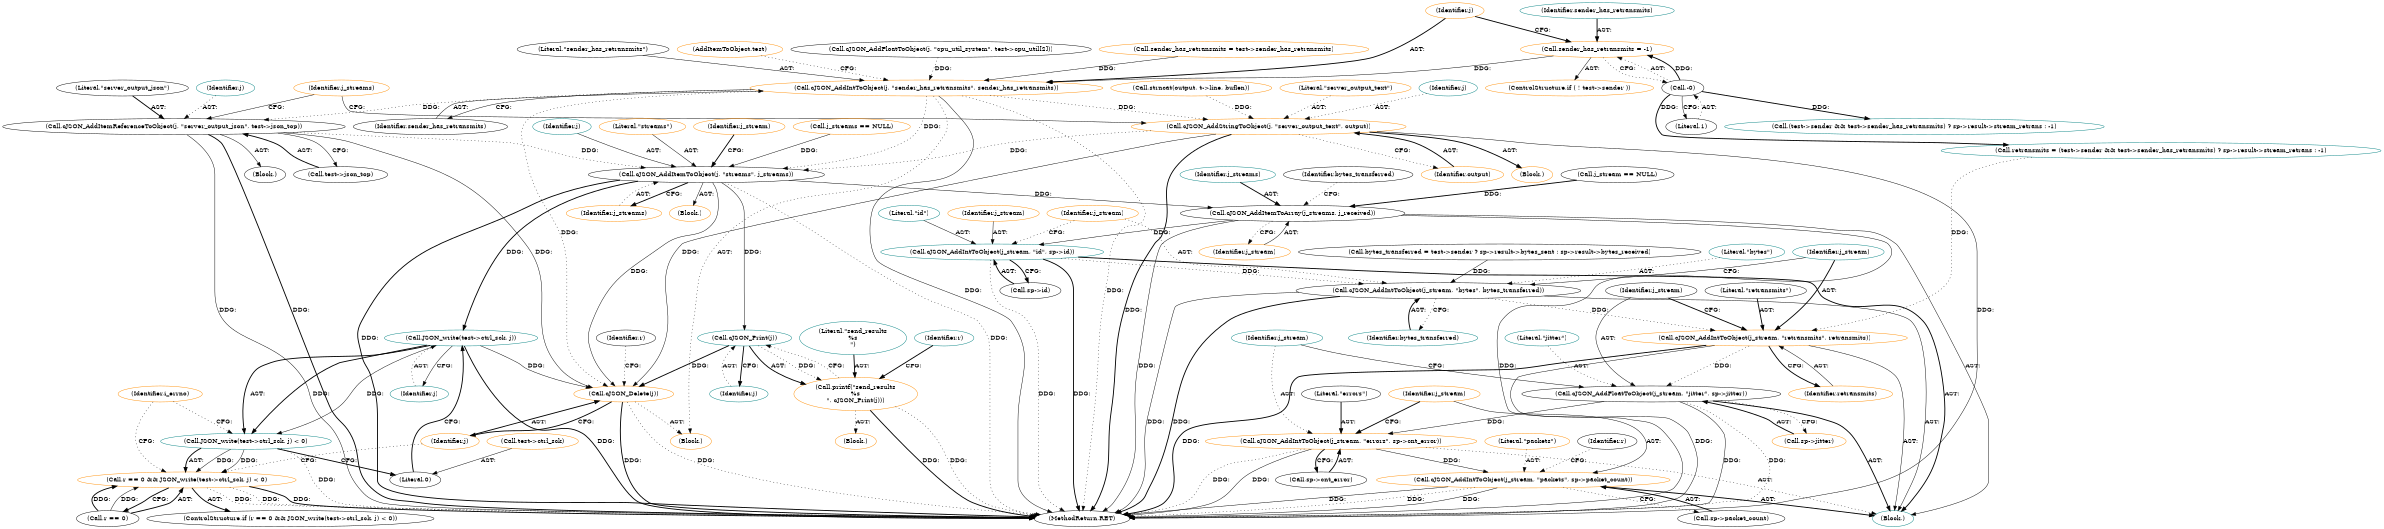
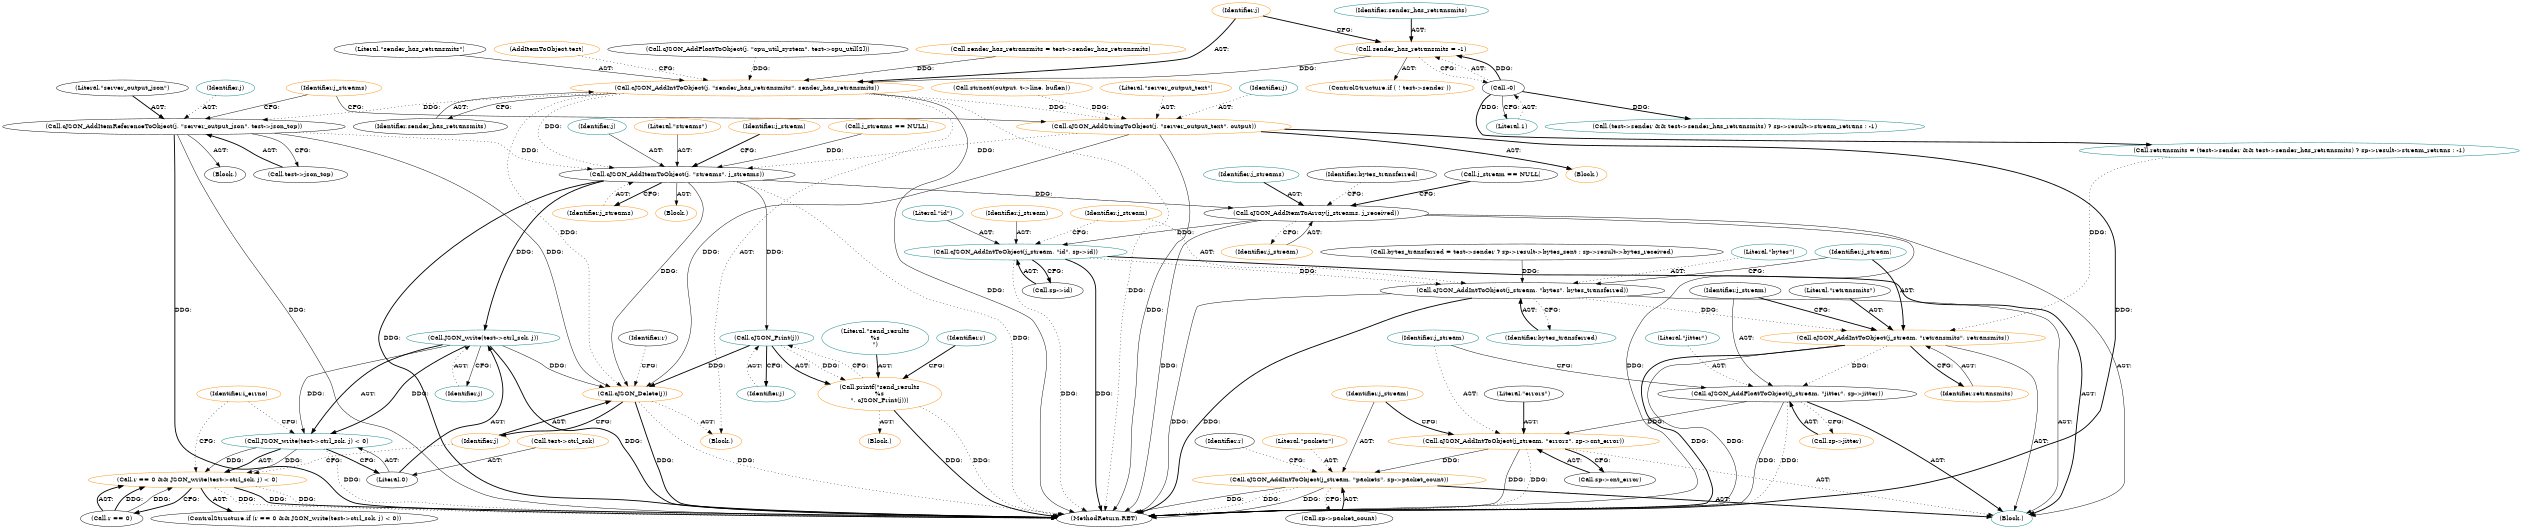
node "(Literal,1)": color black -> teal
node "(Identifier,output)": removed
edge "(Call,j_stream == NULL)" -> "(Call,cJSON_AddItemToArray(j_streams, j_received))": label "DDG: " -> "CFG: "
edge "(Literal,0)" -> "(Call,JSON_write(test->ctrl_sck, j))": label "CFG: " -> "AST: "
edge "(Literal,0)" -> "(Call,JSON_write(test->ctrl_sck, j) < 0)": added, label "AST:"
